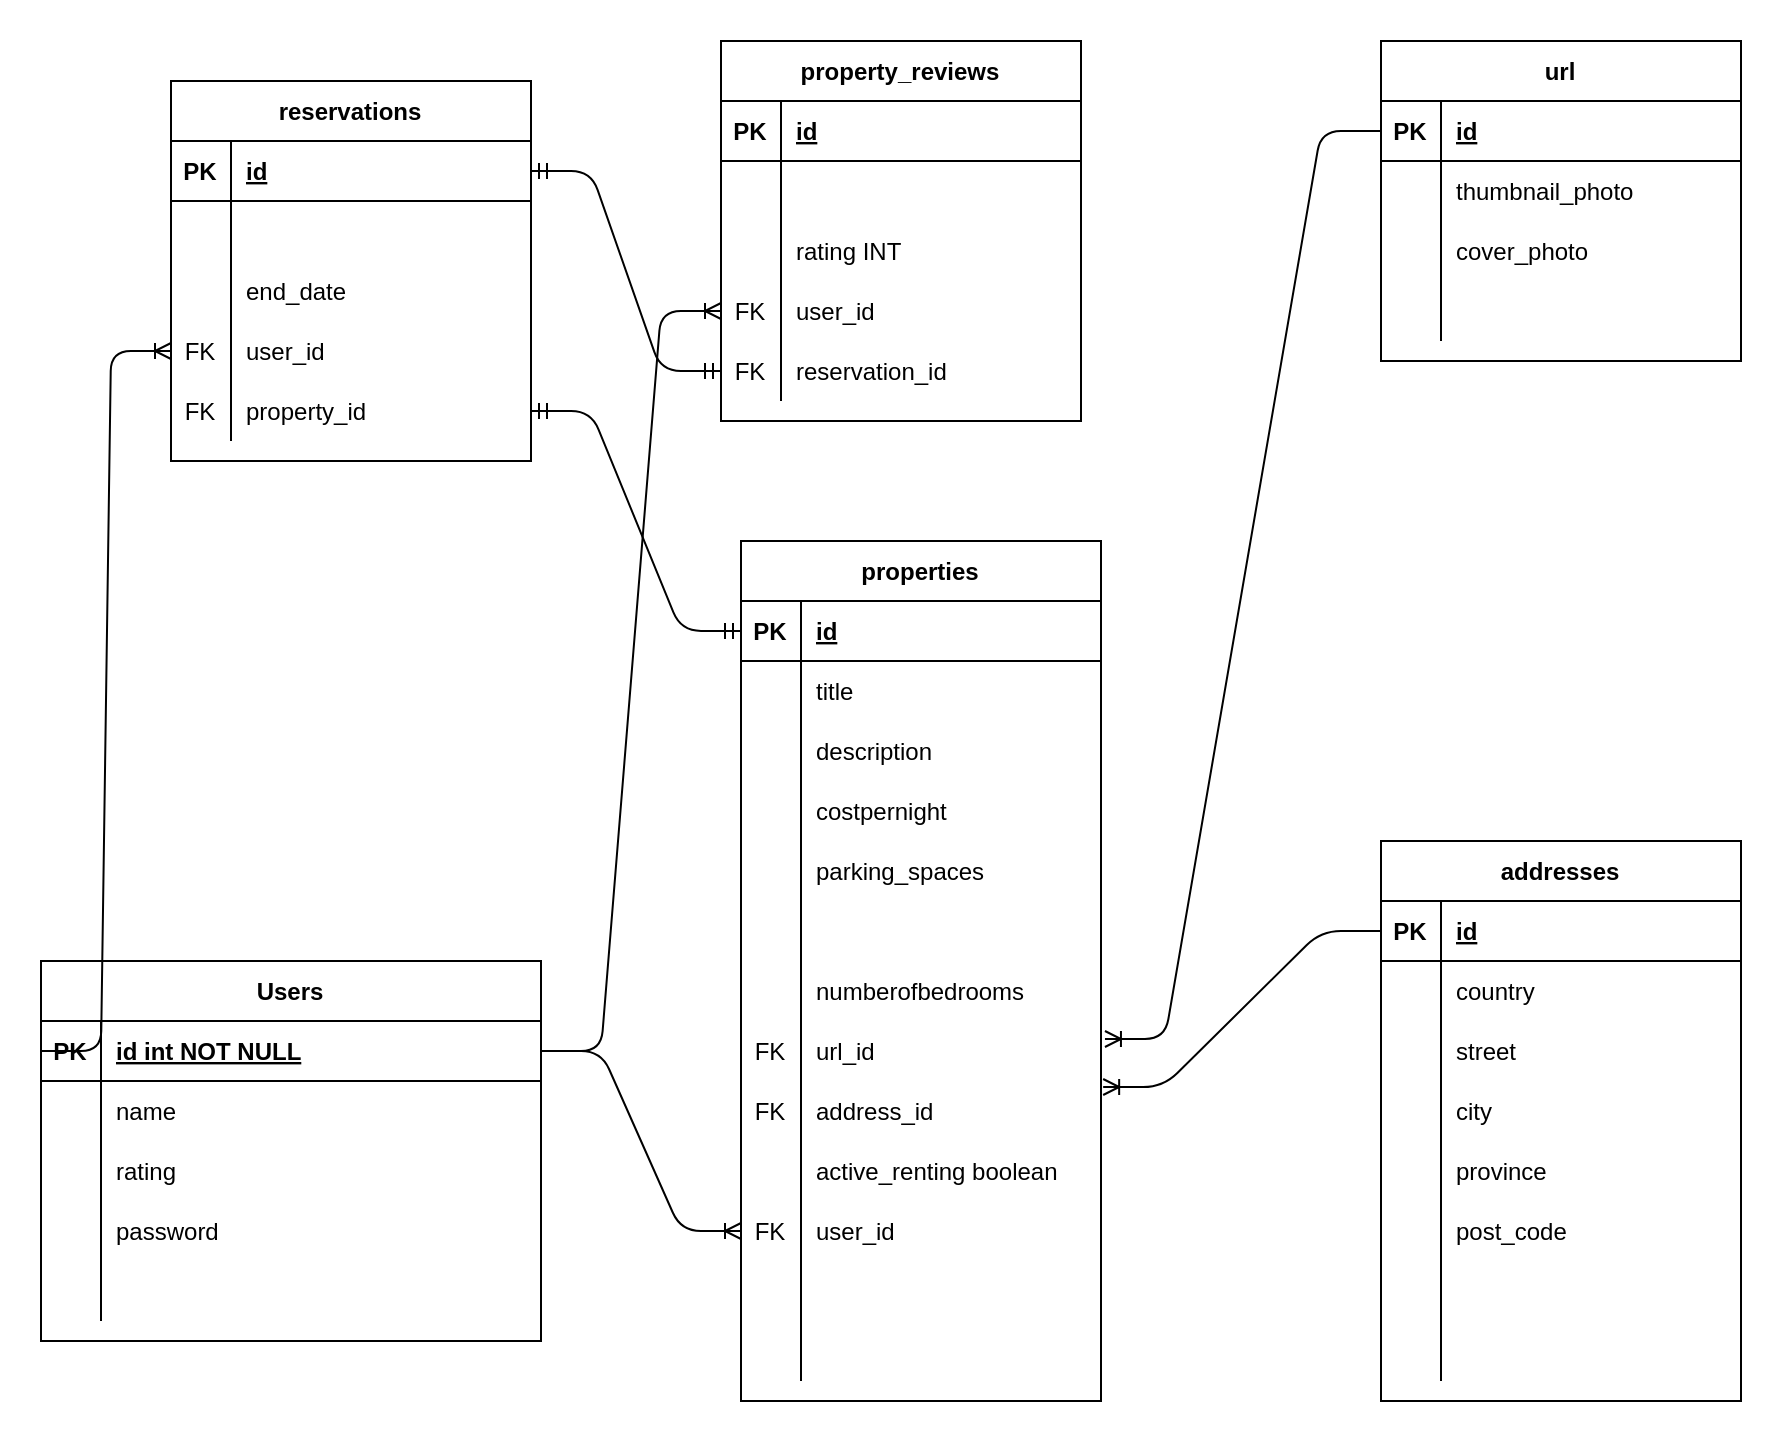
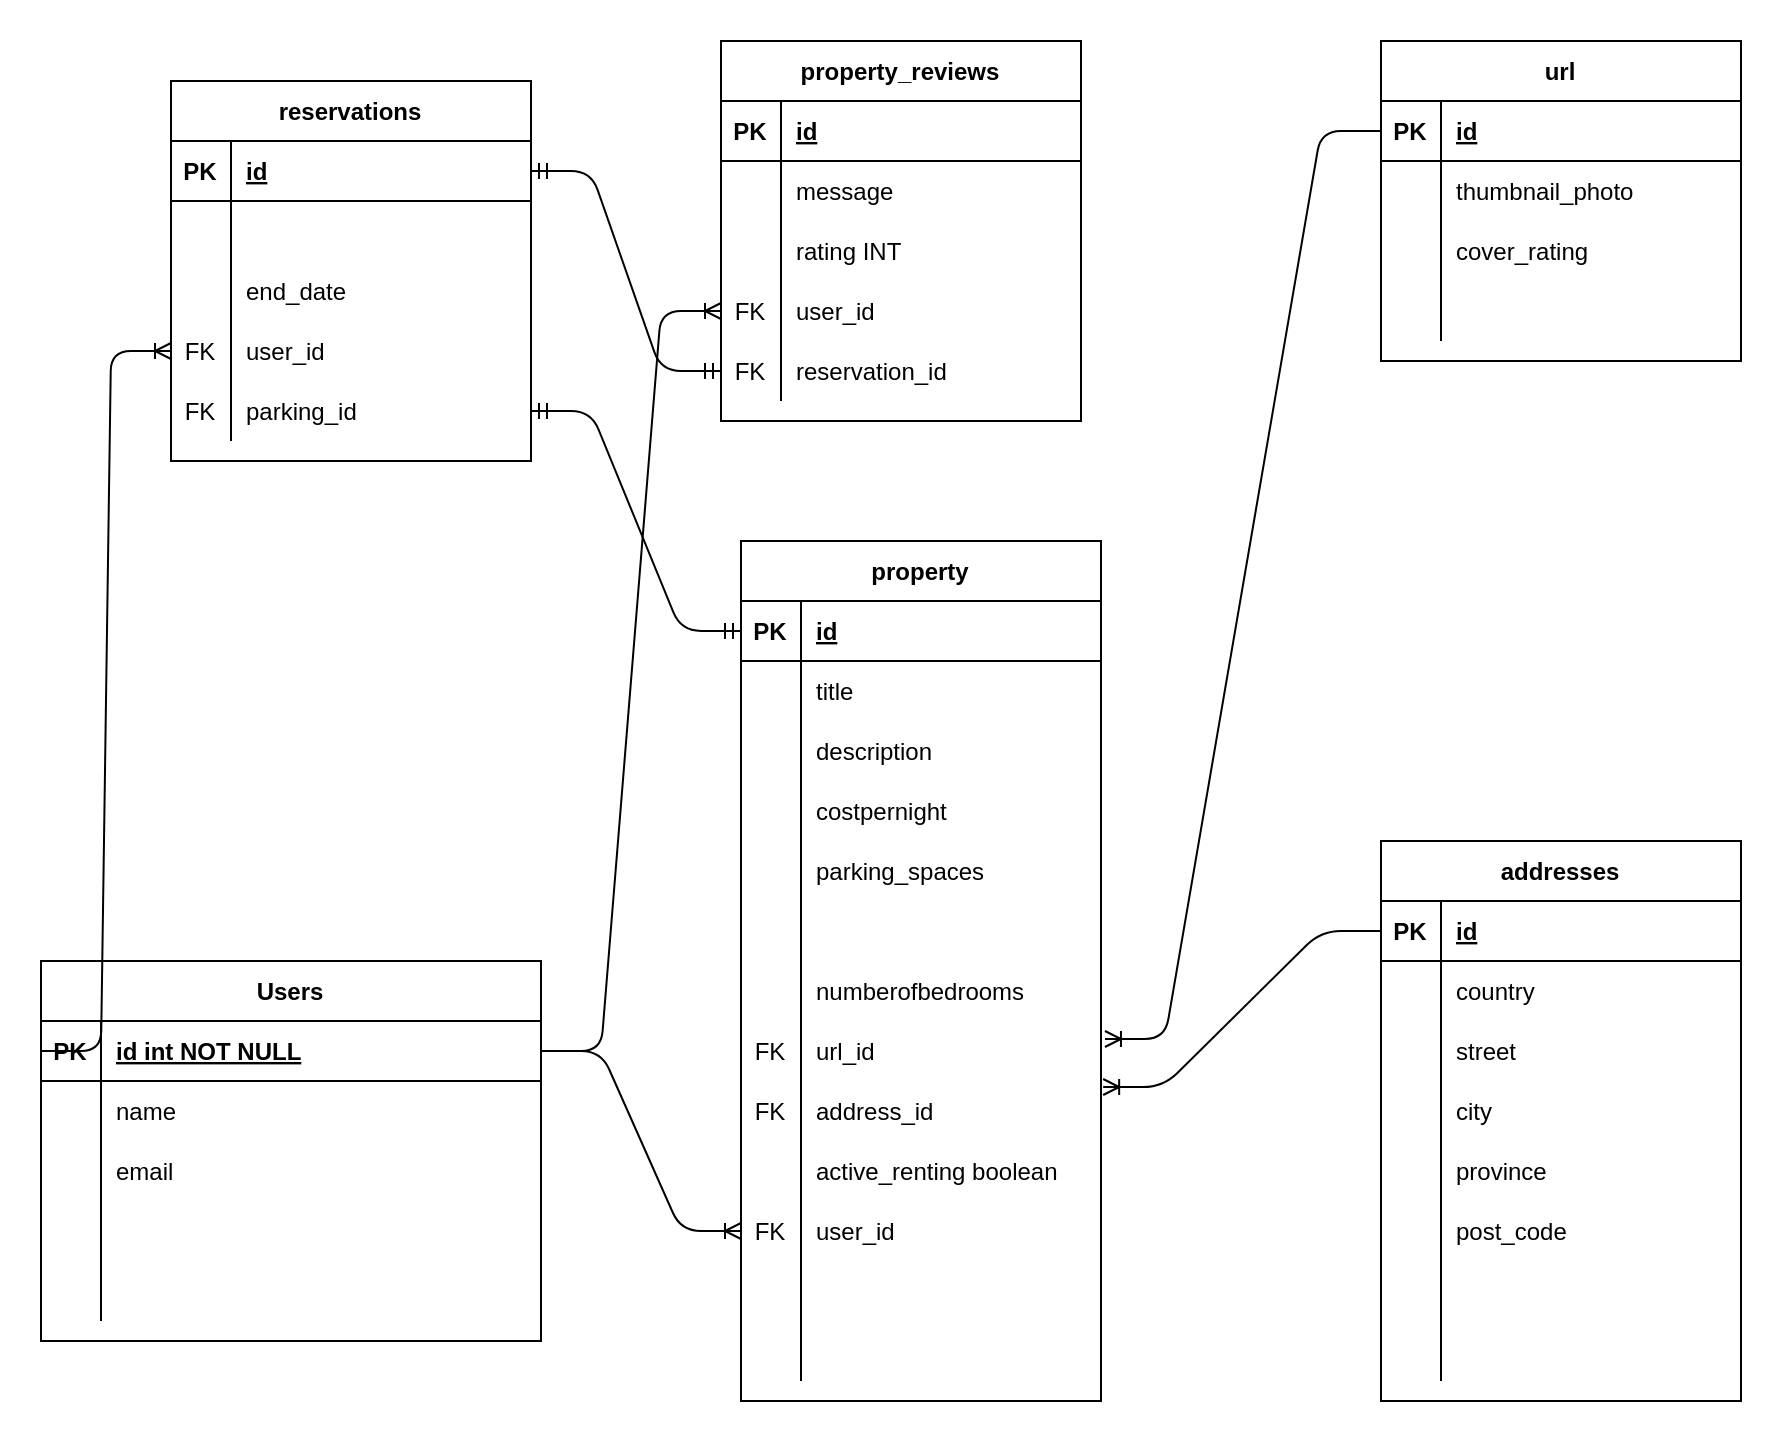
node "message": added
node "cover_photo": label "cover_photo" -> "cover_rating"
node "property_id": label "property_id" -> "parking_id"
node "properties": label "properties" -> "property"
node "rating": label "rating" -> "email"
node "password": removed
